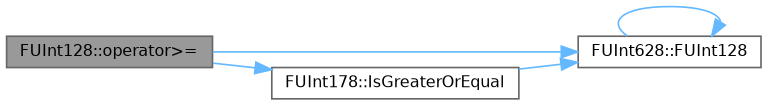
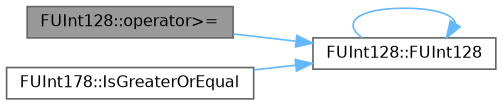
node "FUInt628::FUInt128": label "FUInt628::FUInt128" -> "FUInt128::FUInt128"
edge "FUInt128::operator>=" -> "FUInt178::IsGreaterOrEqual": removed
